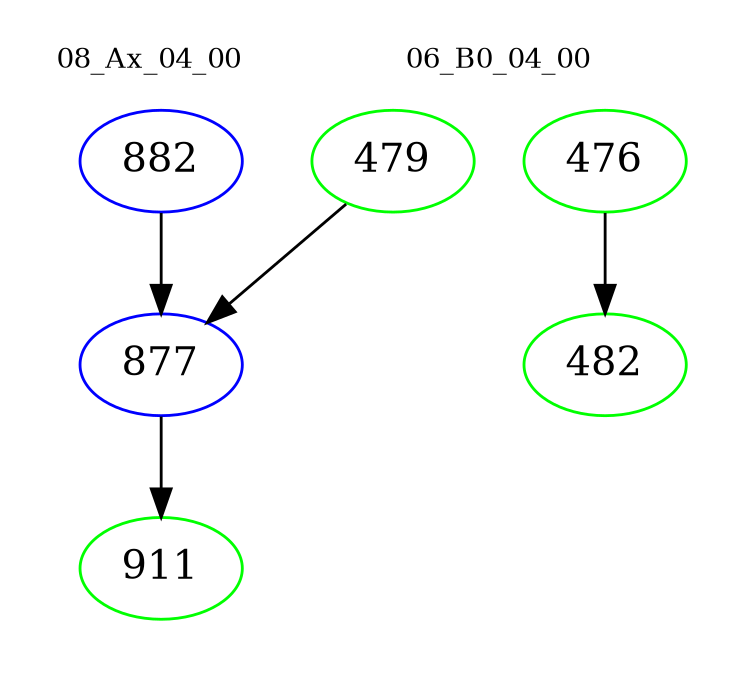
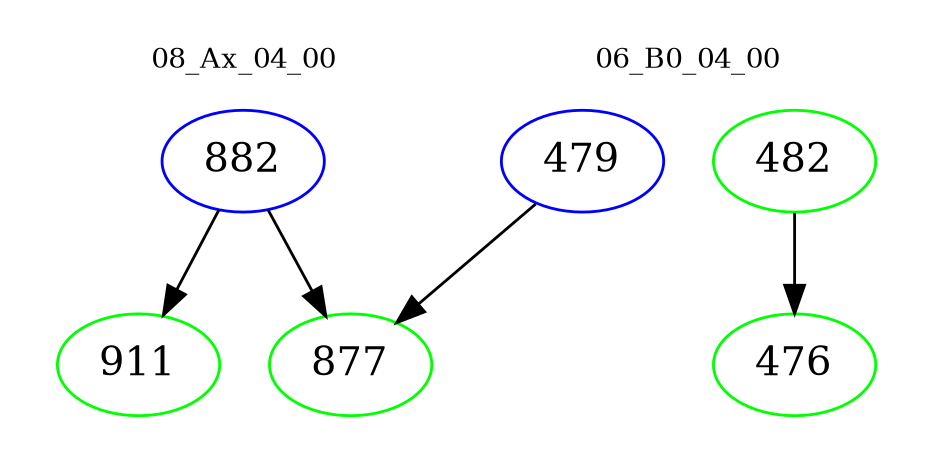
node "479": color green -> blue
edge "476" -> "482": reversed
node "877": color blue -> green
edge "877" -> "911": now "882" -> "911"
